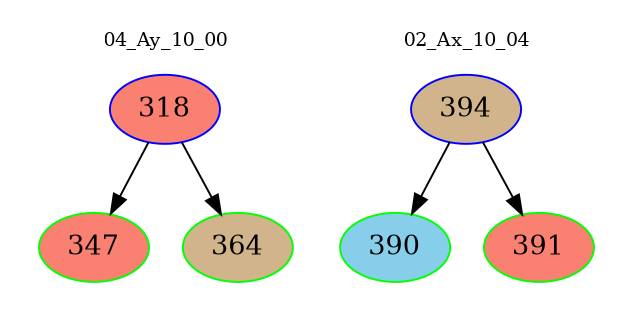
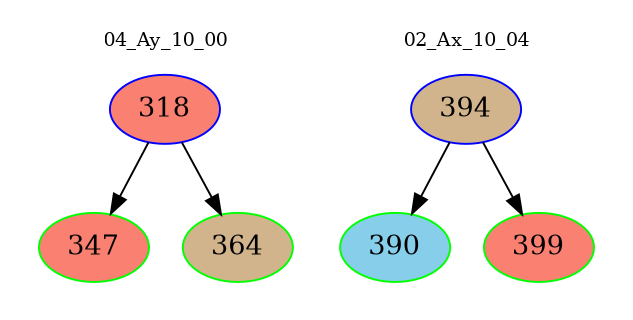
node "391": label "391" -> "399"
